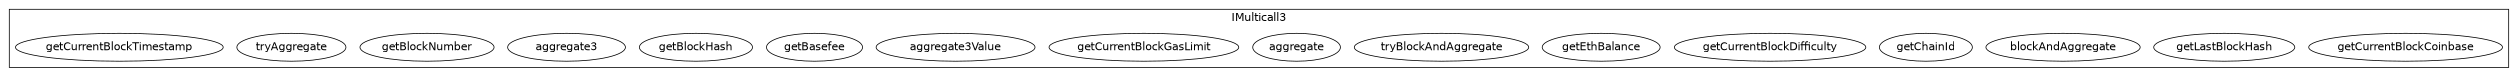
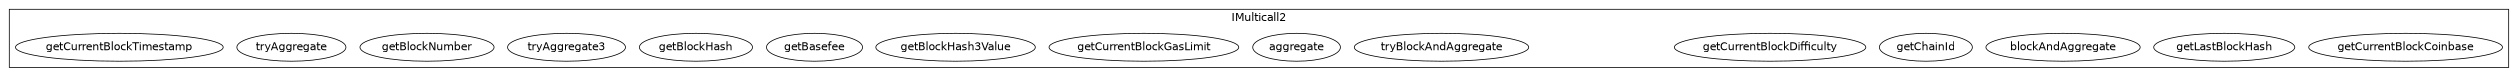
cluster "IMulticall3": label "IMulticall3" -> "IMulticall2"
node "aggregate3": label "aggregate3" -> "tryAggregate3"
node "aggregate3Value": label "aggregate3Value" -> "getBlockHash3Value"
node "getEthBalance": removed
